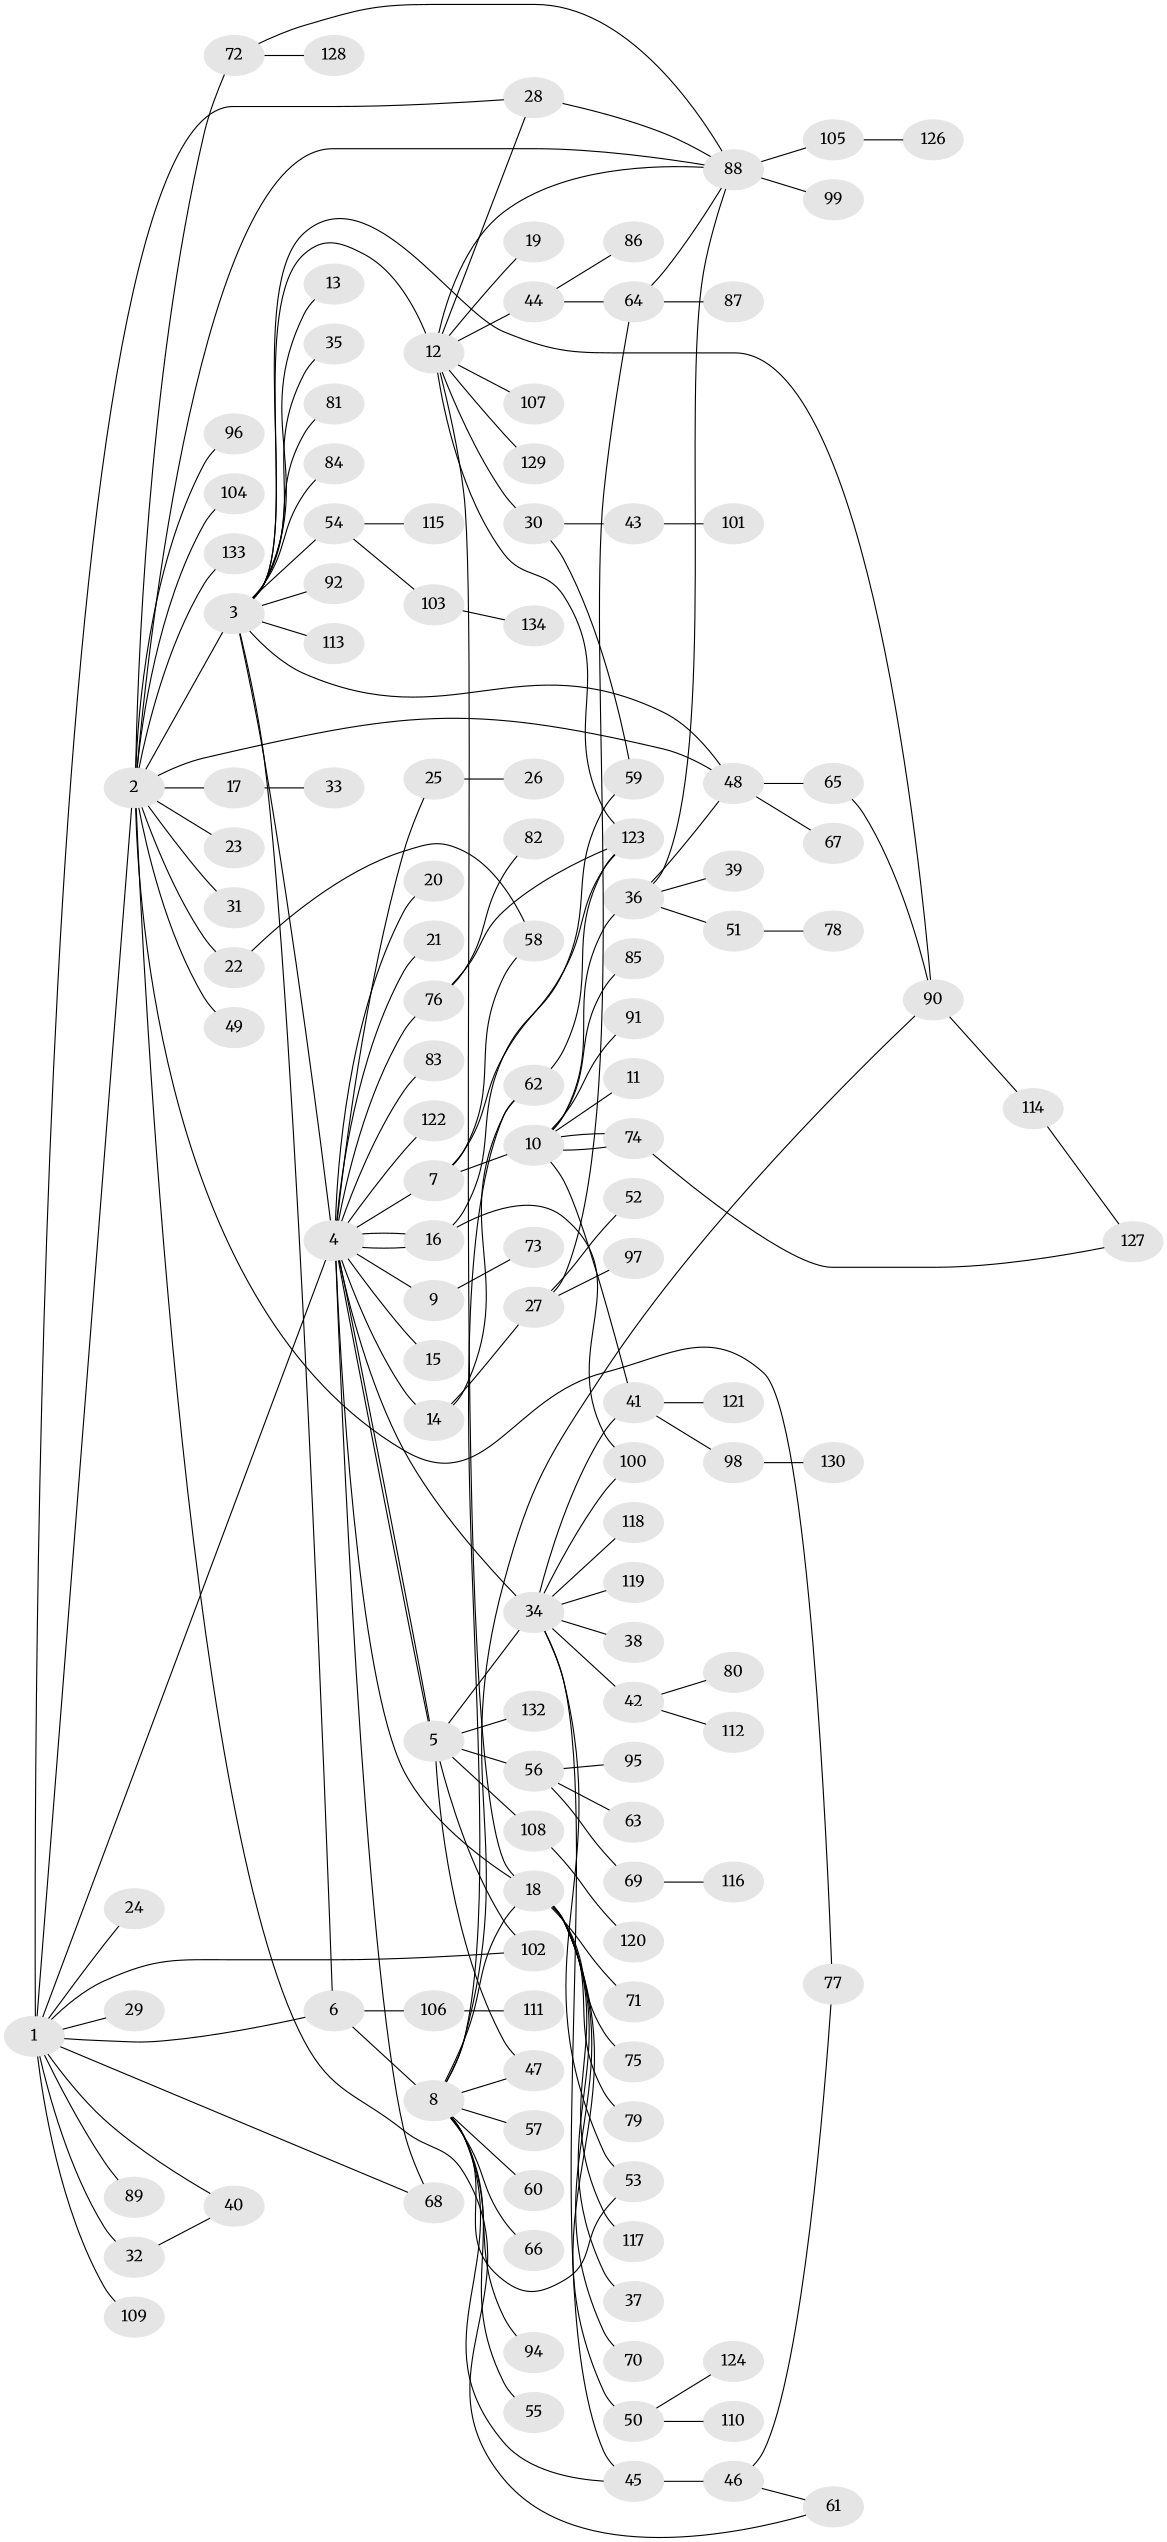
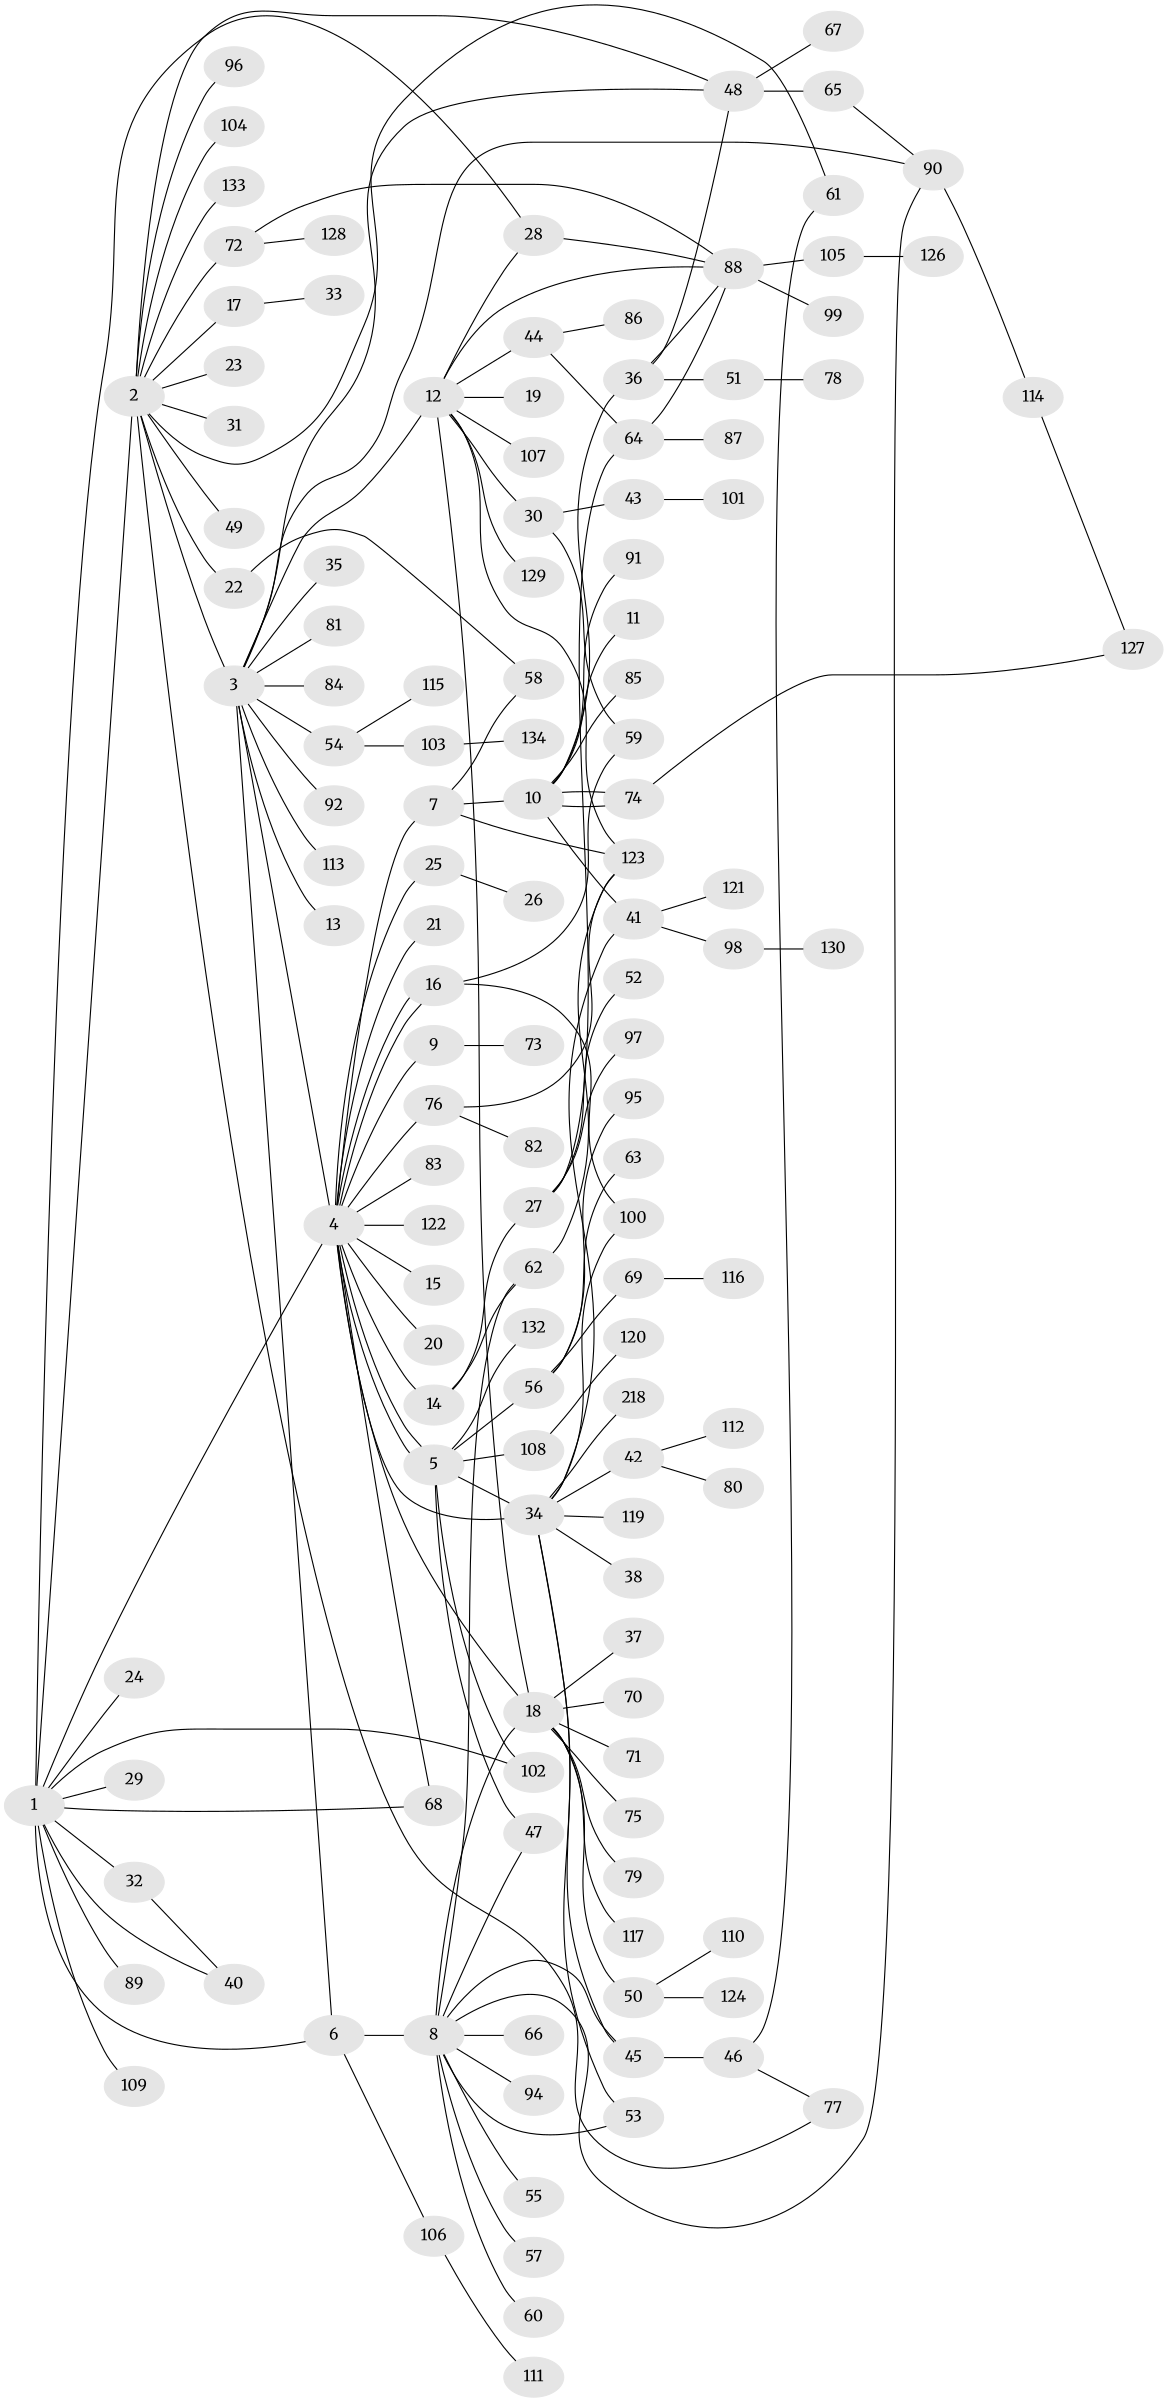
edge "88" -- "2": removed
node "39": removed
node "118": label "118" -> "218"
